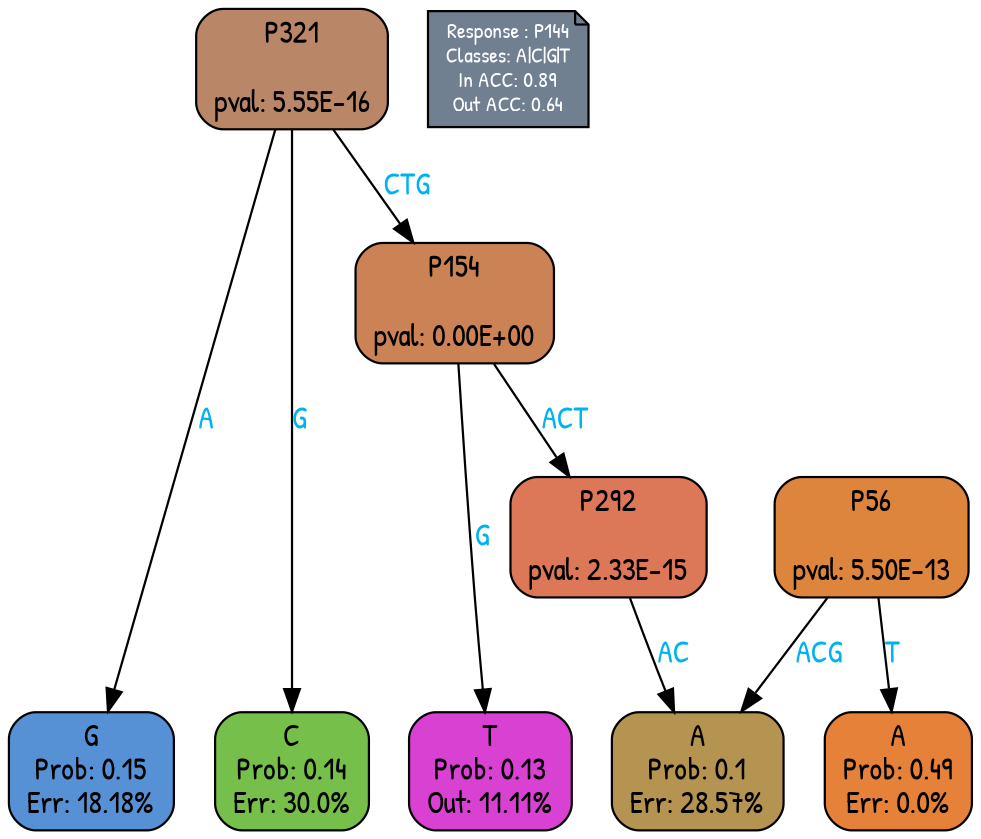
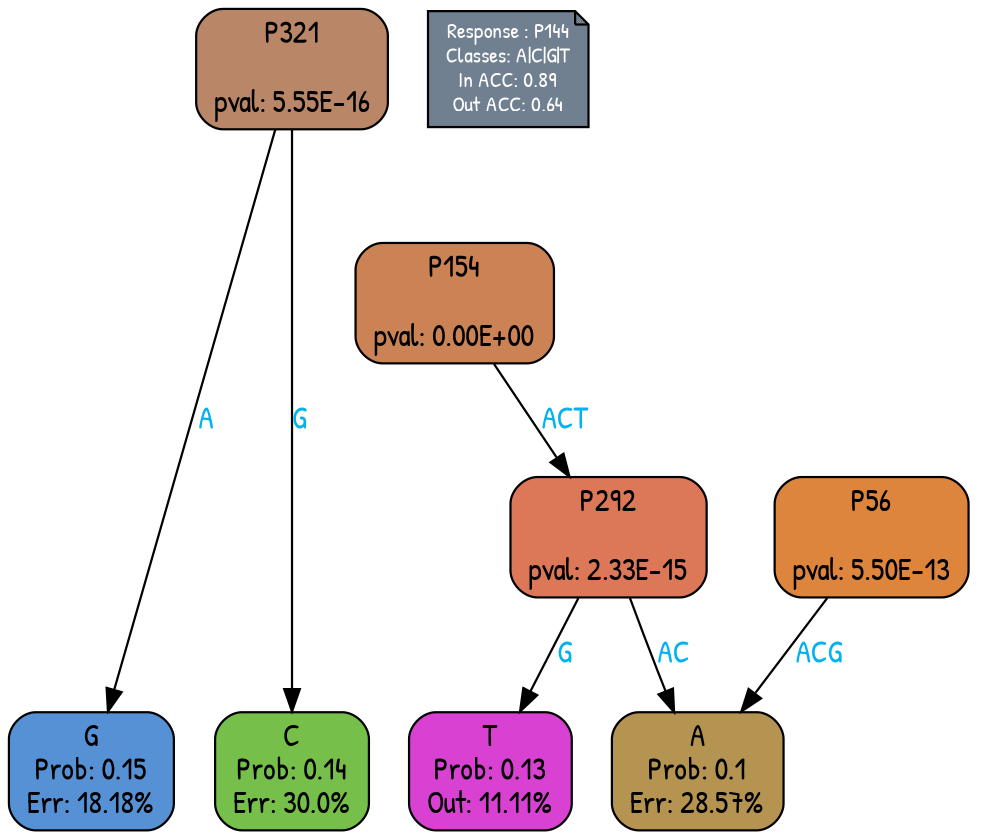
edge "P321 pval: 5.55E-16" -> "P154 pval: 0.00E+00": removed, label "CTG"
edge "P154 pval: 0.00E+00" -> "T Prob: 0.13 Out: 11.11%": now "P292 pval: 2.33E-15" -> "T Prob: 0.13 Out: 11.11%"
node "A Prob: 0.49 Err: 0.0%": removed
